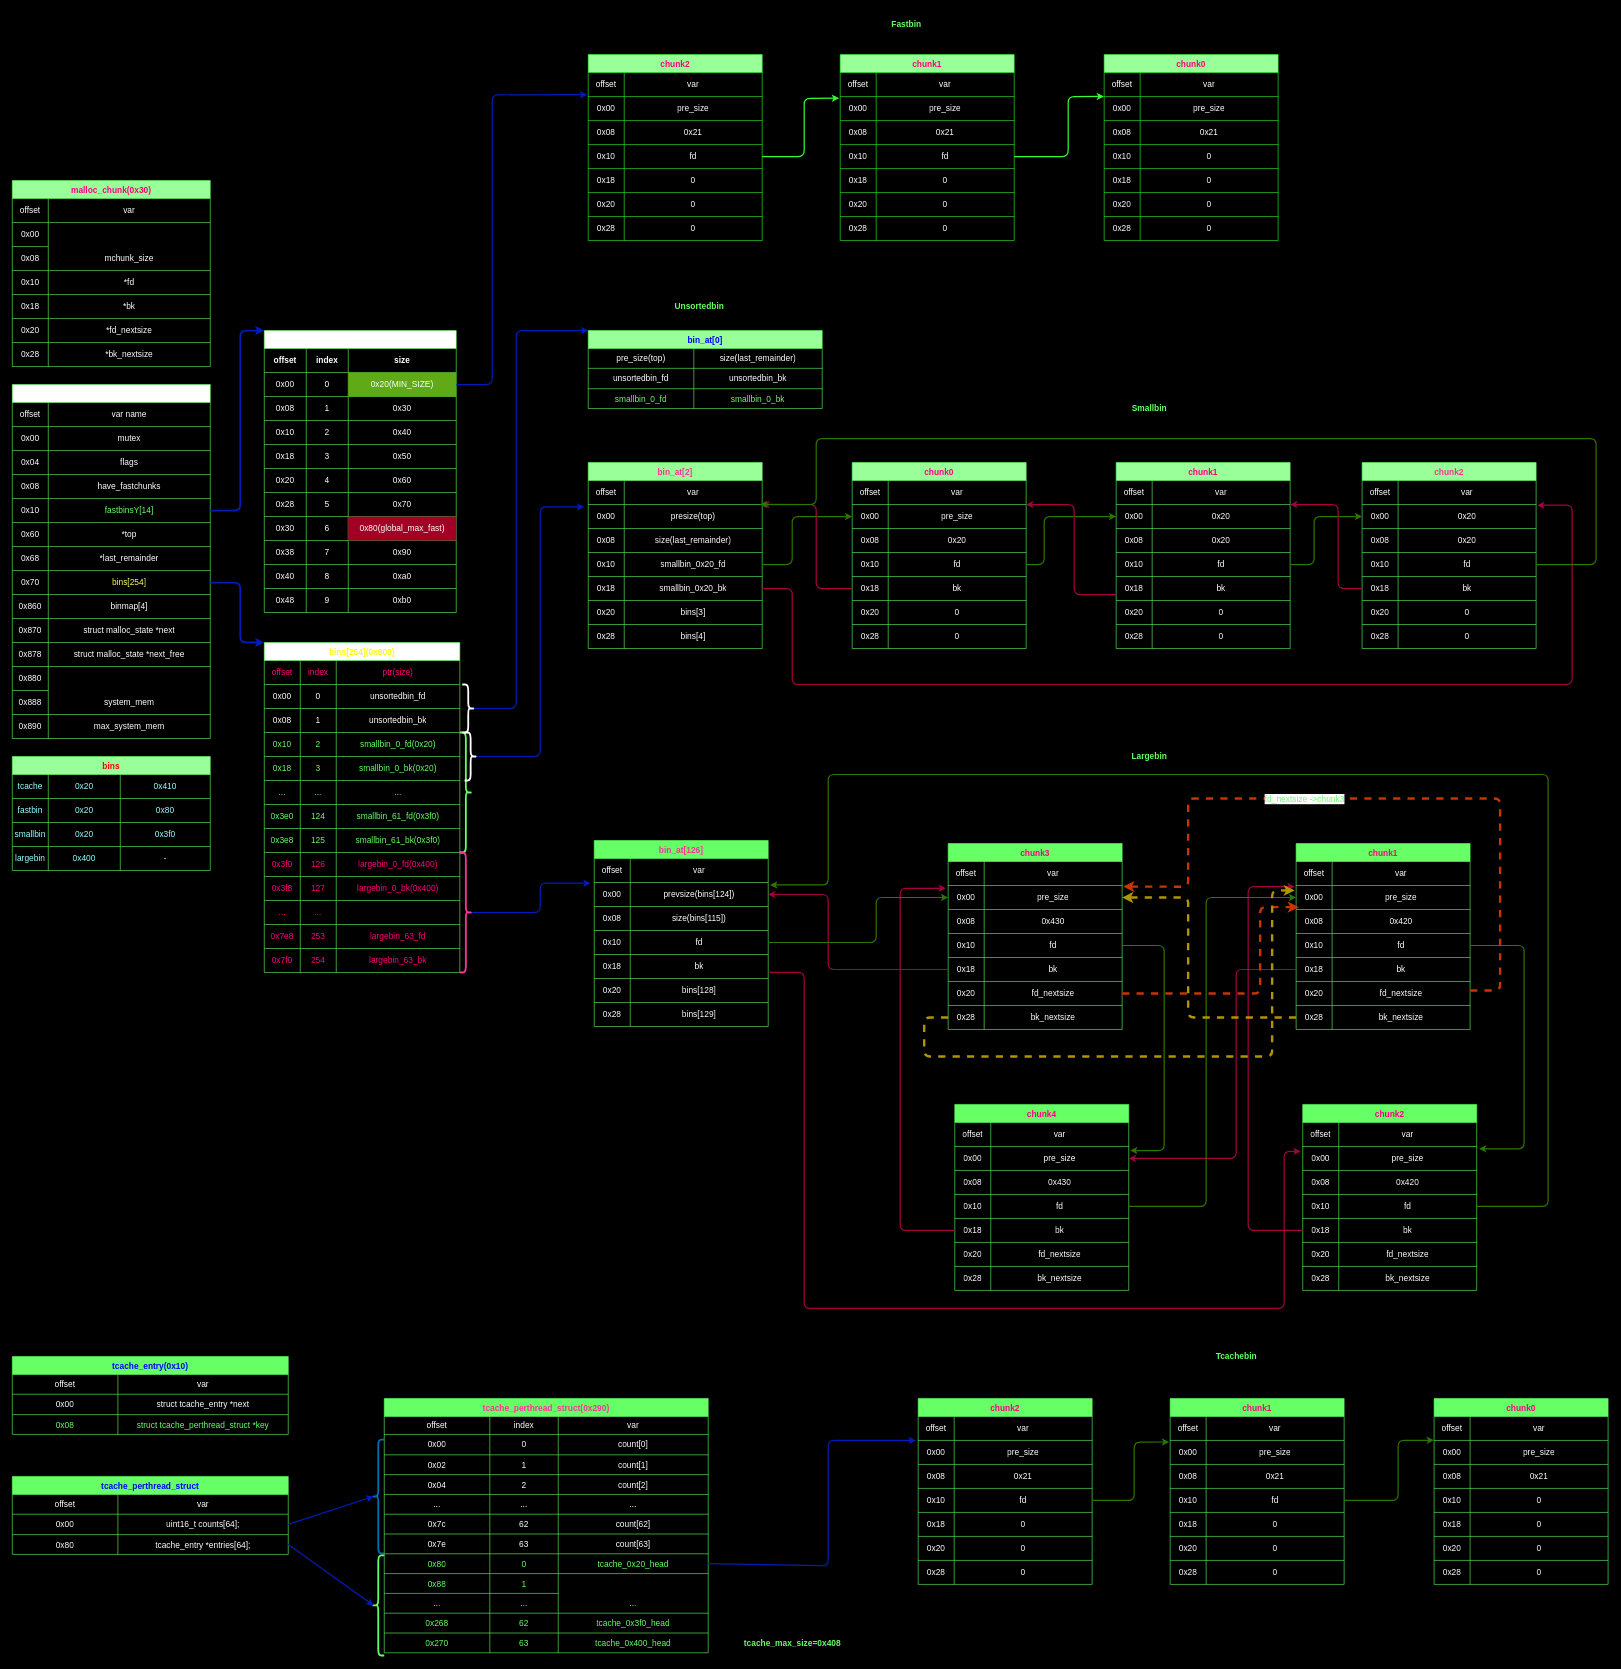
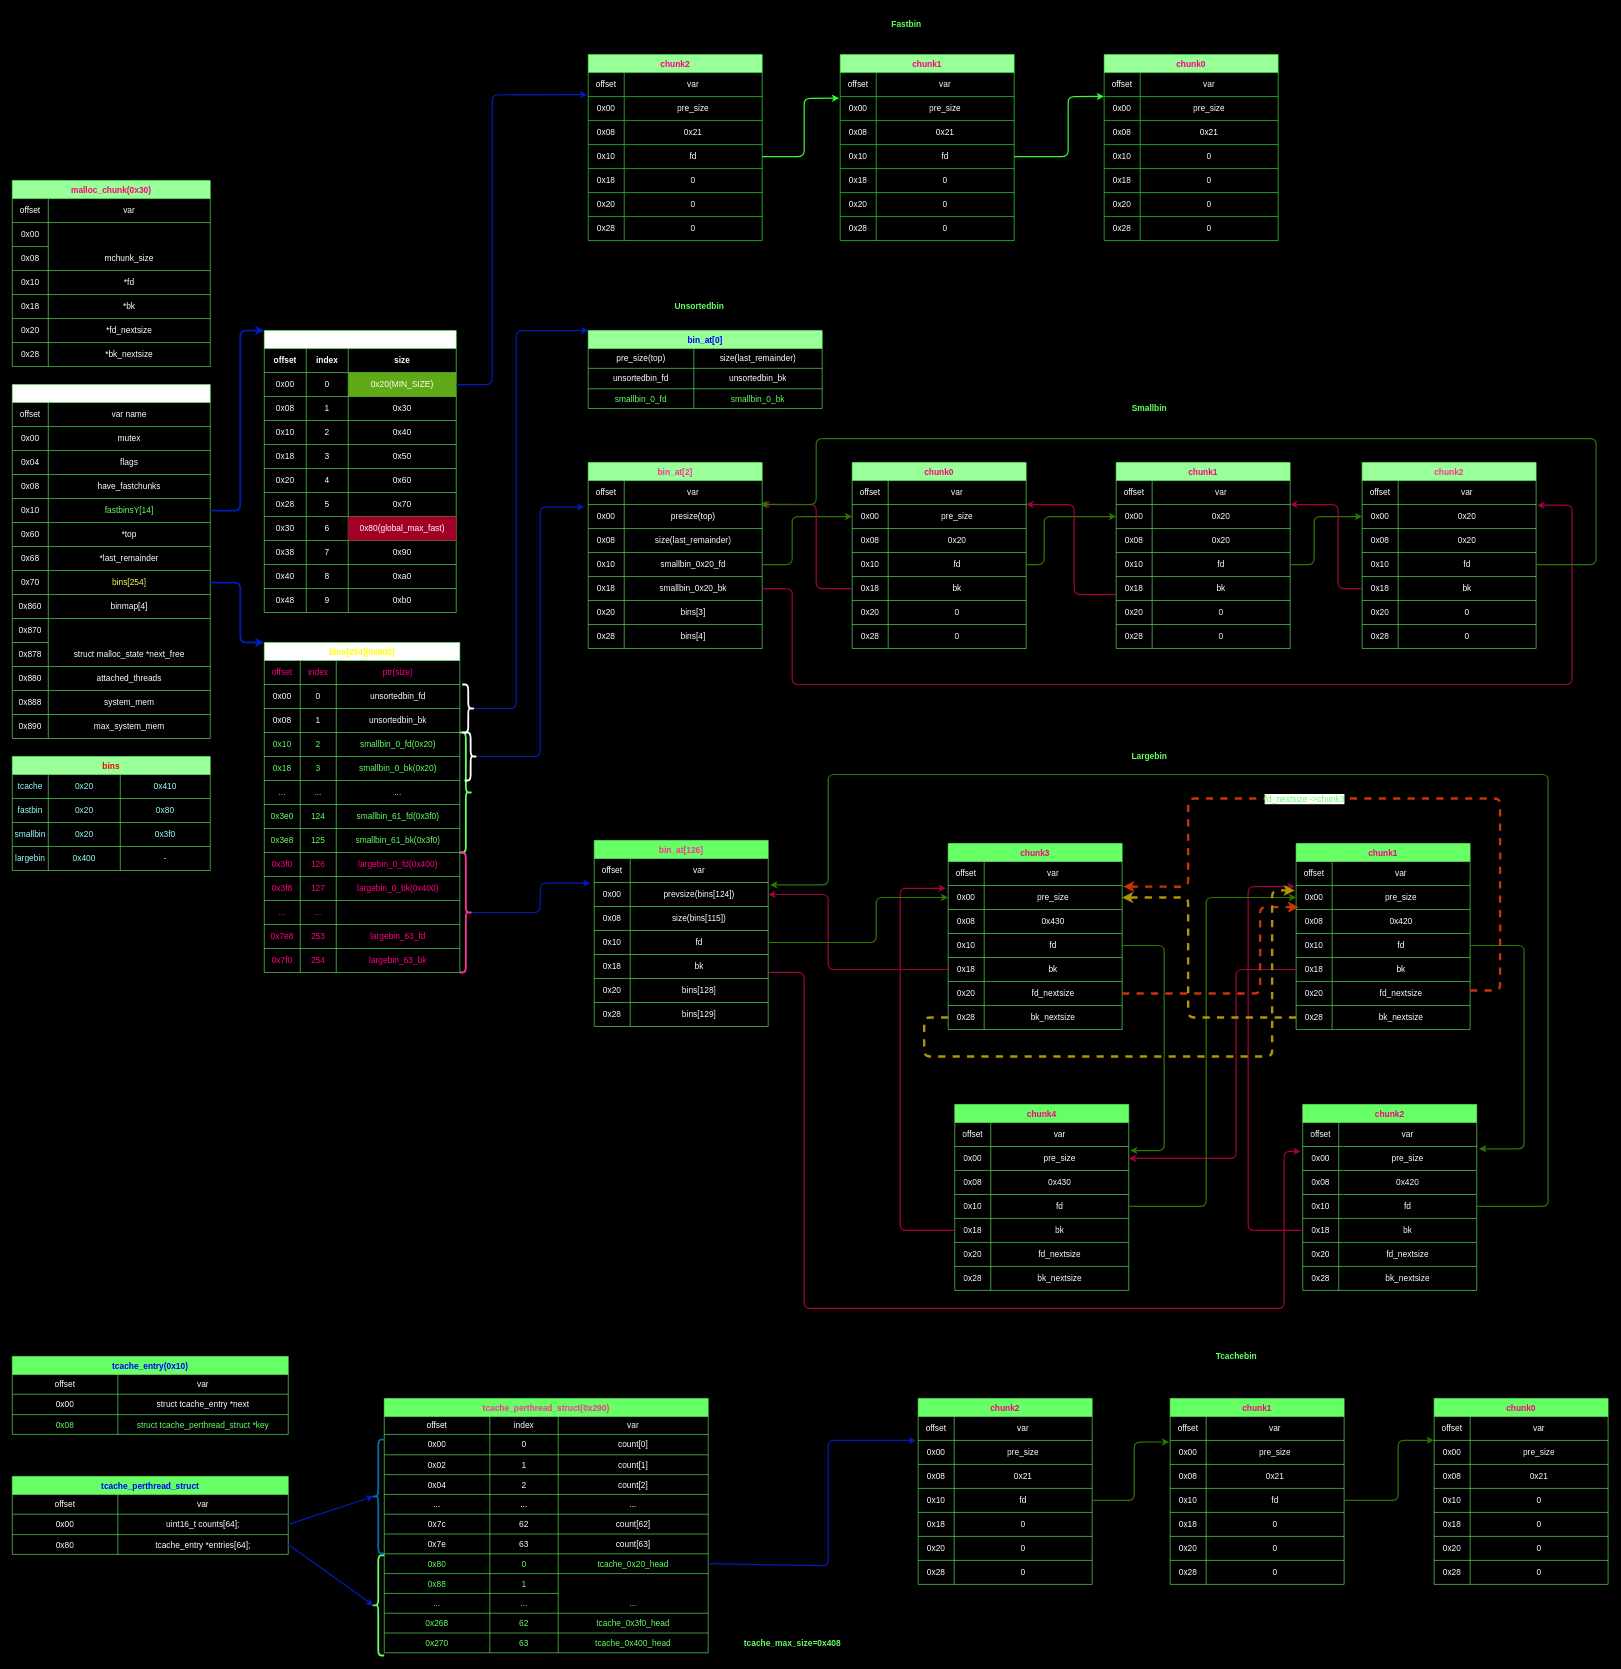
node "struct malloc_state *next": removed
node "attached_threads": added
